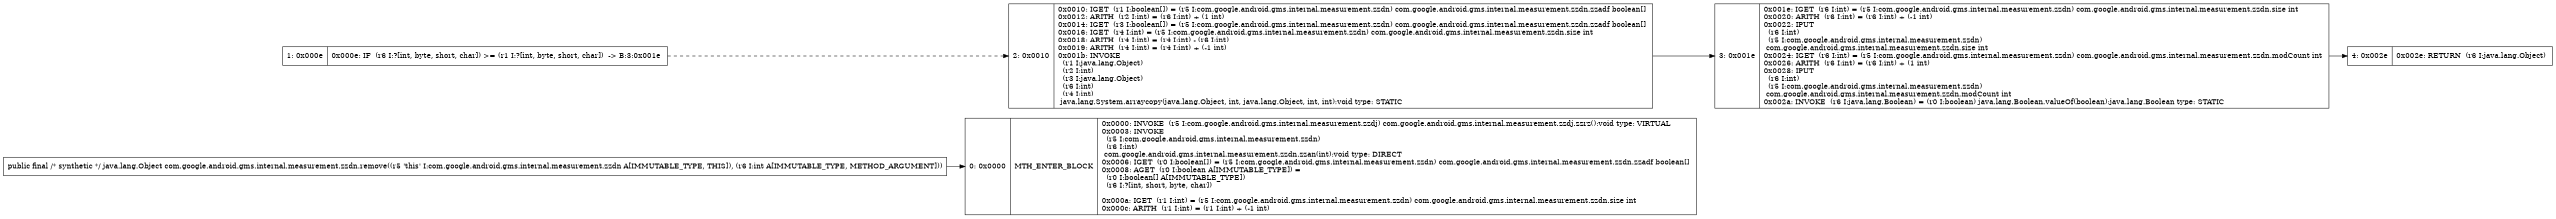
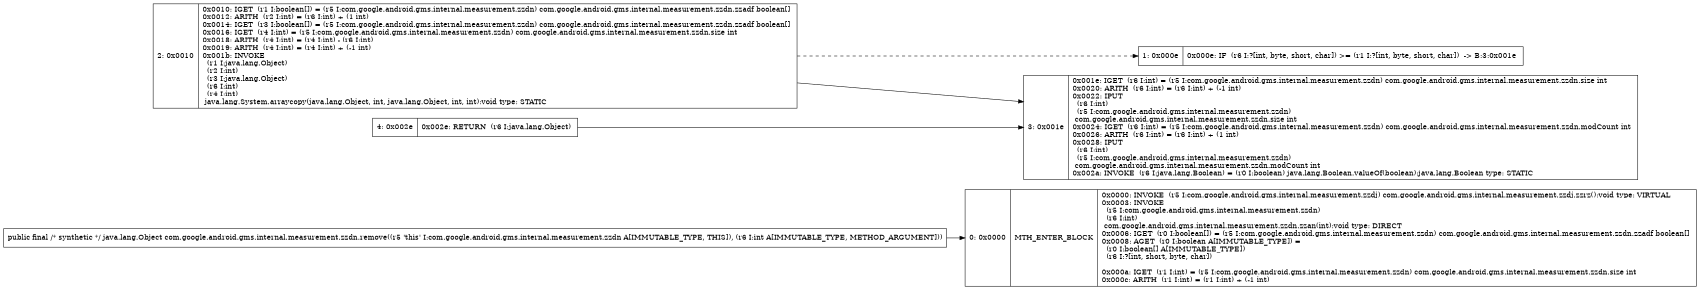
edge "1: 0x000e" -> "2: 0x0010": reversed
edge "3: 0x001e" -> "4: 0x002e": reversed
